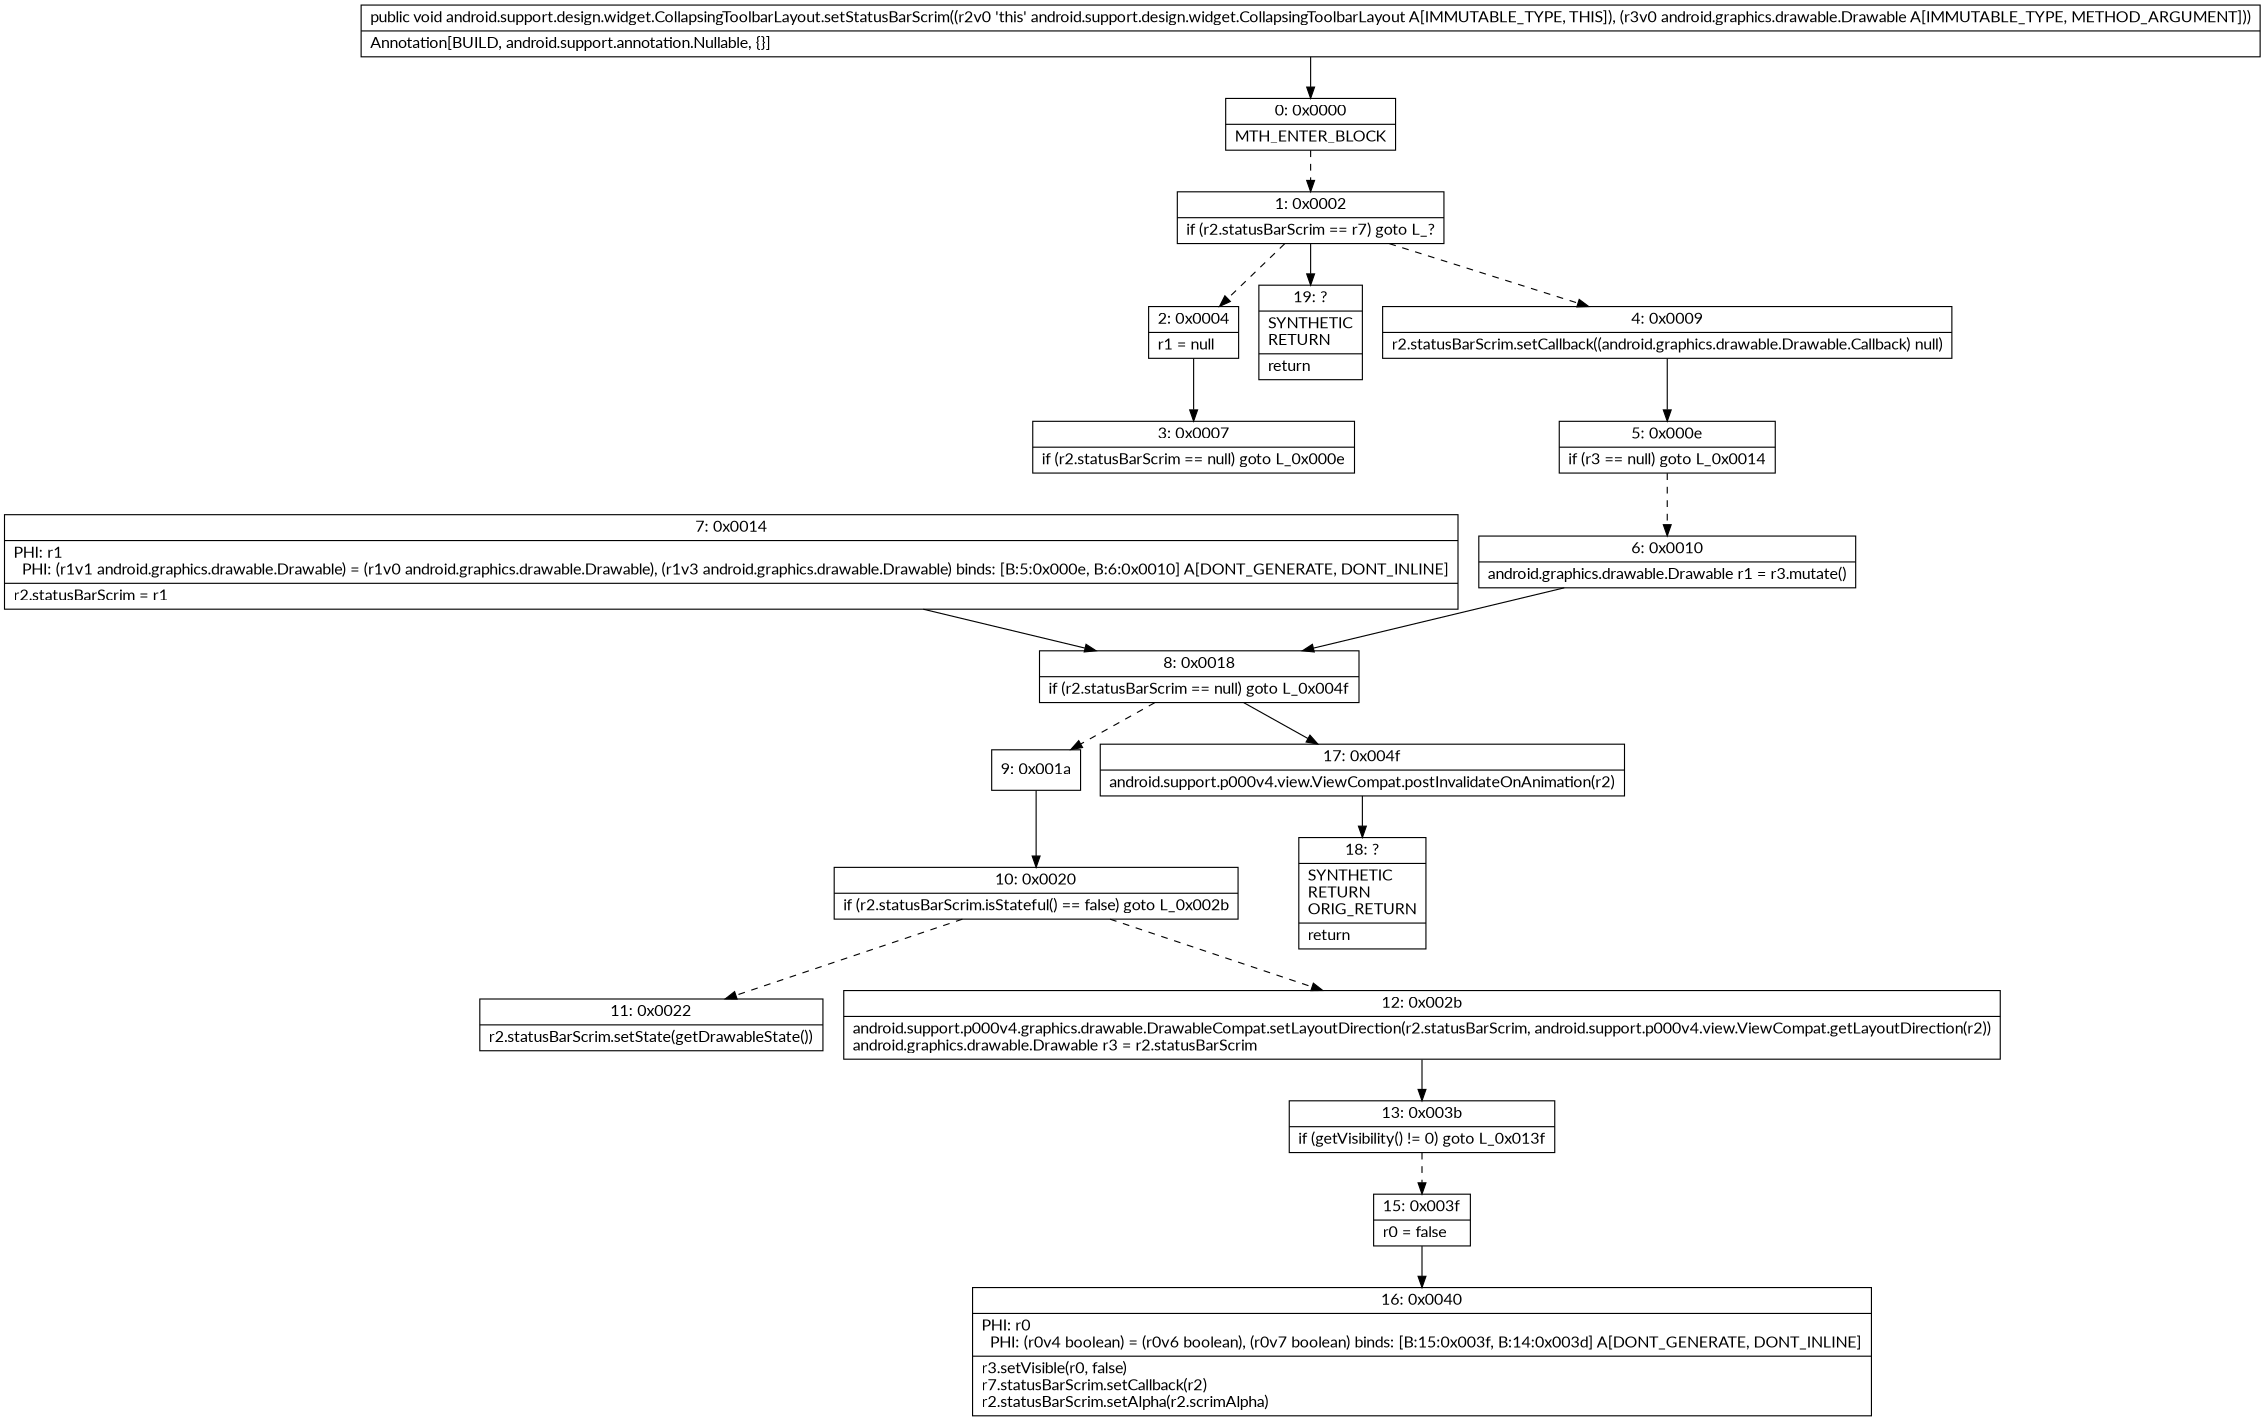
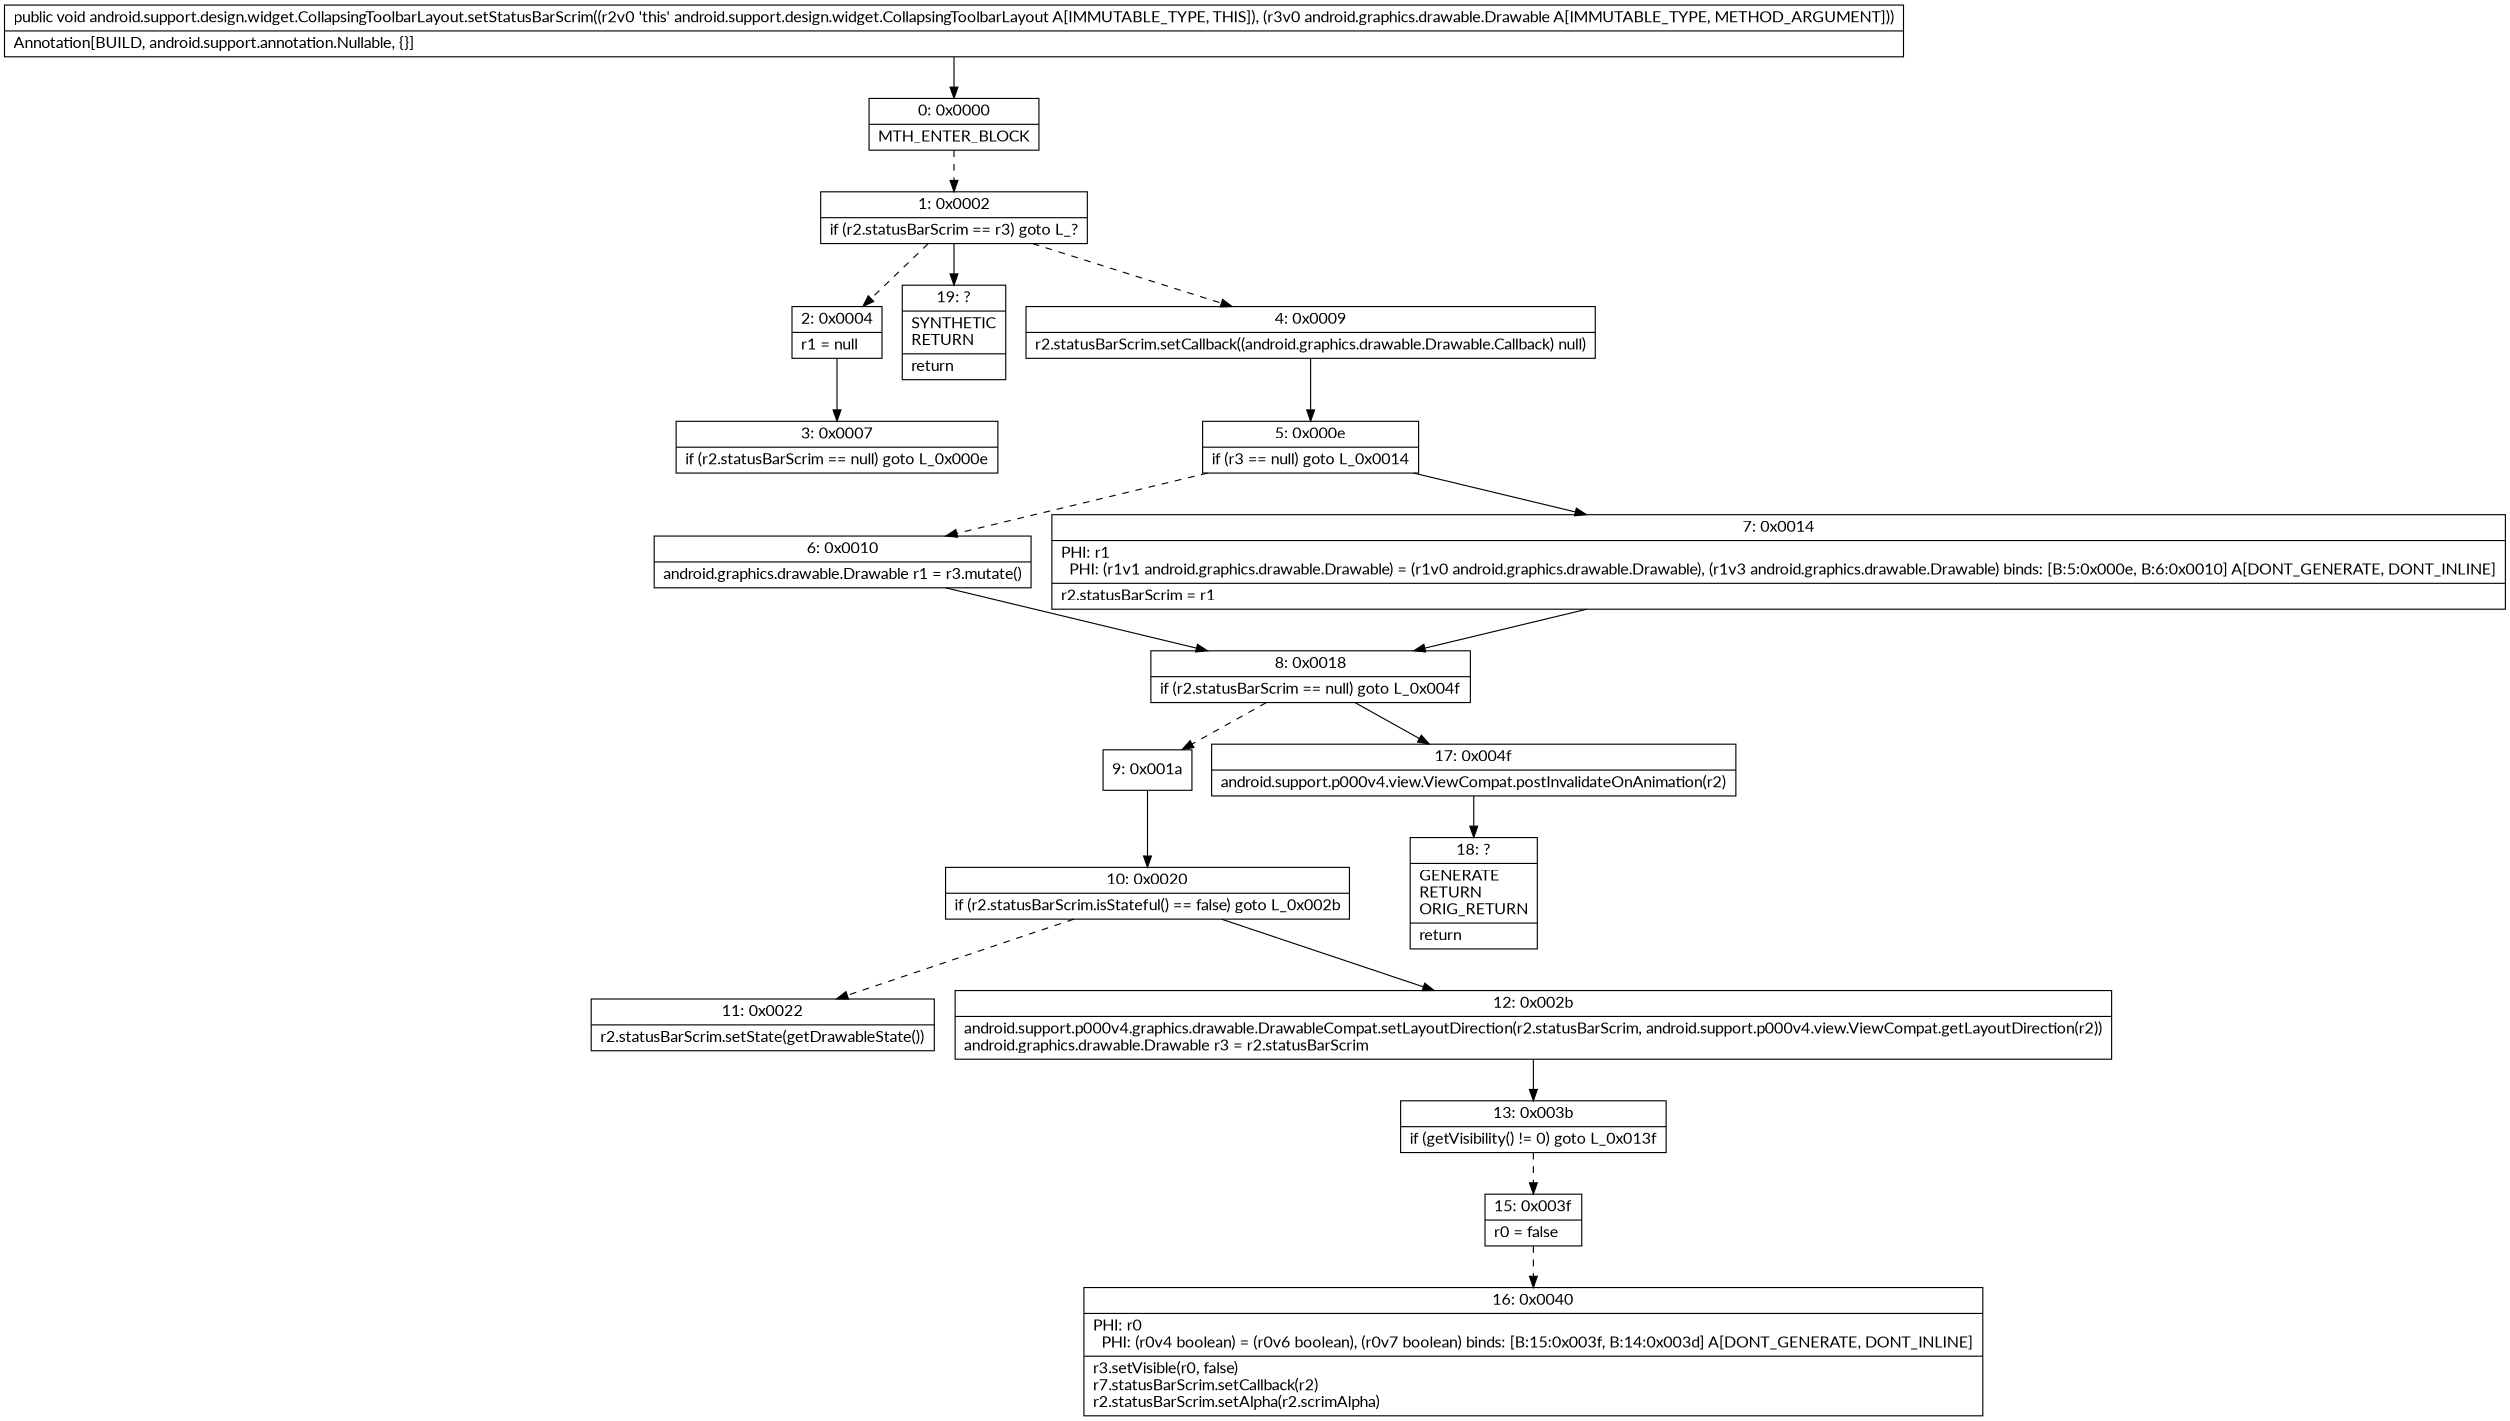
node "1: 0x0002": text "if (r2.statusBarScrim == r7) goto L_?" -> "if (r2.statusBarScrim == r3) goto L_?"
edge "5: 0x000e" -> "7: 0x0014": added
node "18: ?": text "SYNTHETIC" -> "GENERATE"
edge "10: 0x0020" -> "12: 0x002b": style dashed -> solid
edge "15: 0x003f" -> "16: 0x0040": style solid -> dashed
